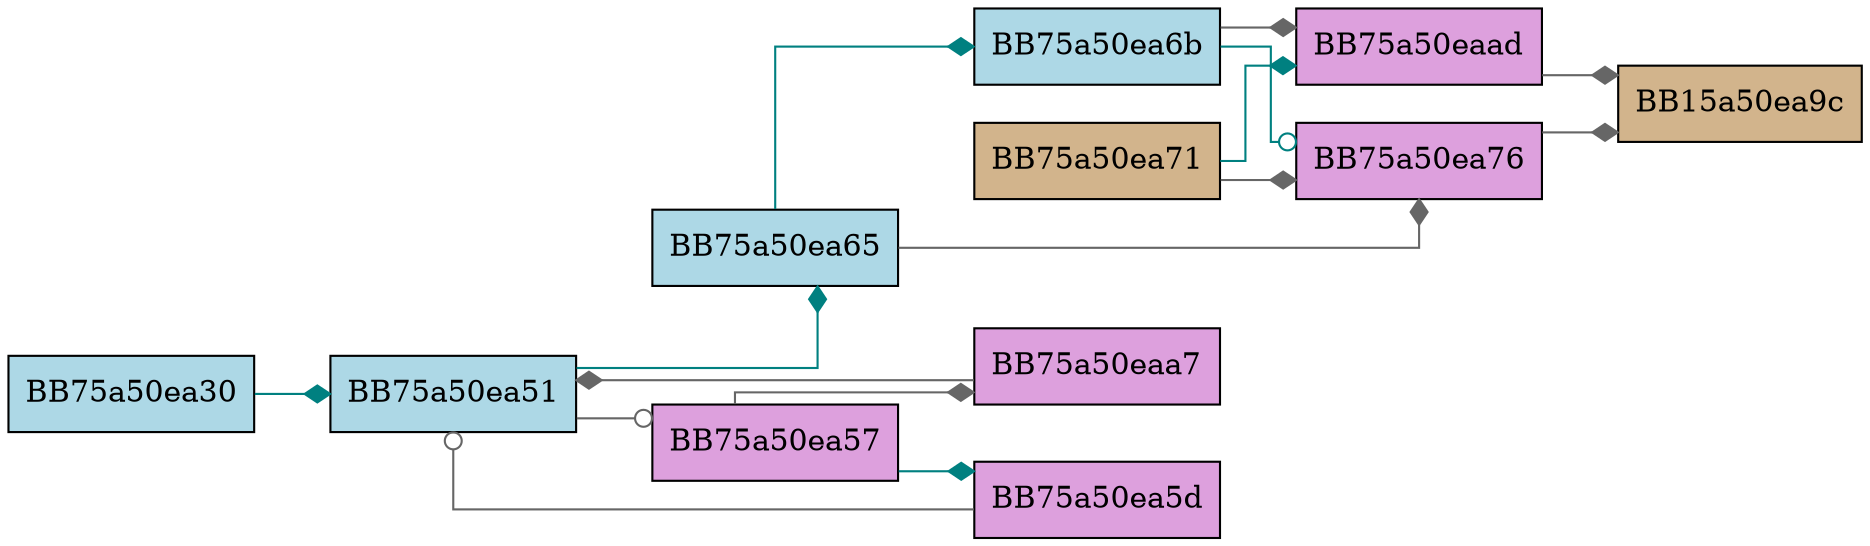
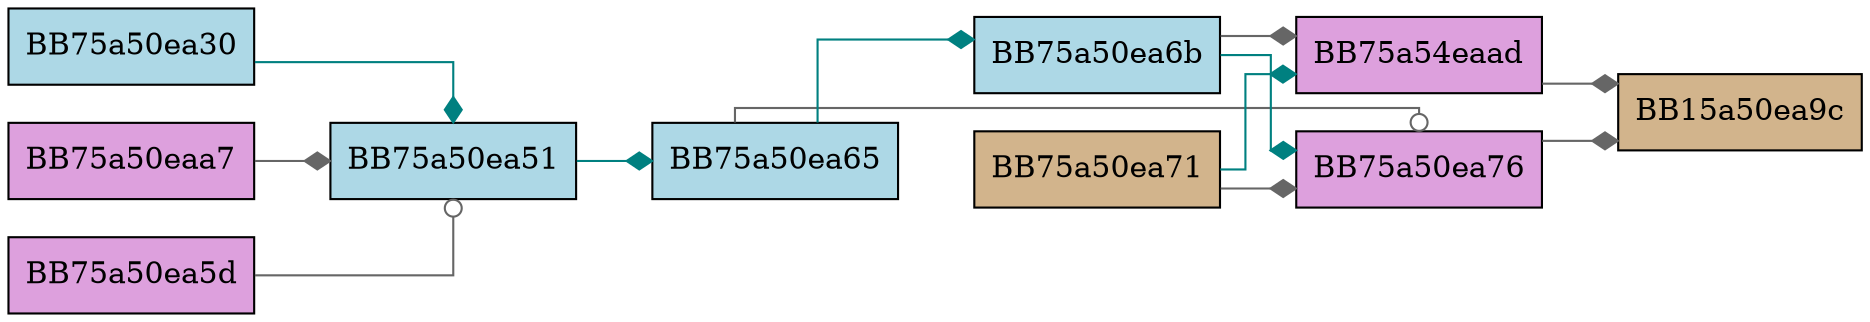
node "BB75a50eaad": label "BB75a50eaad" -> "BB75a54eaad"
edge "BB75a50ea6b" -> "BB75a50ea76": arrowhead odot -> diamond
edge "BB75a50ea65" -> "BB75a50ea76": arrowhead diamond -> odot
node "BB75a50ea57": removed
